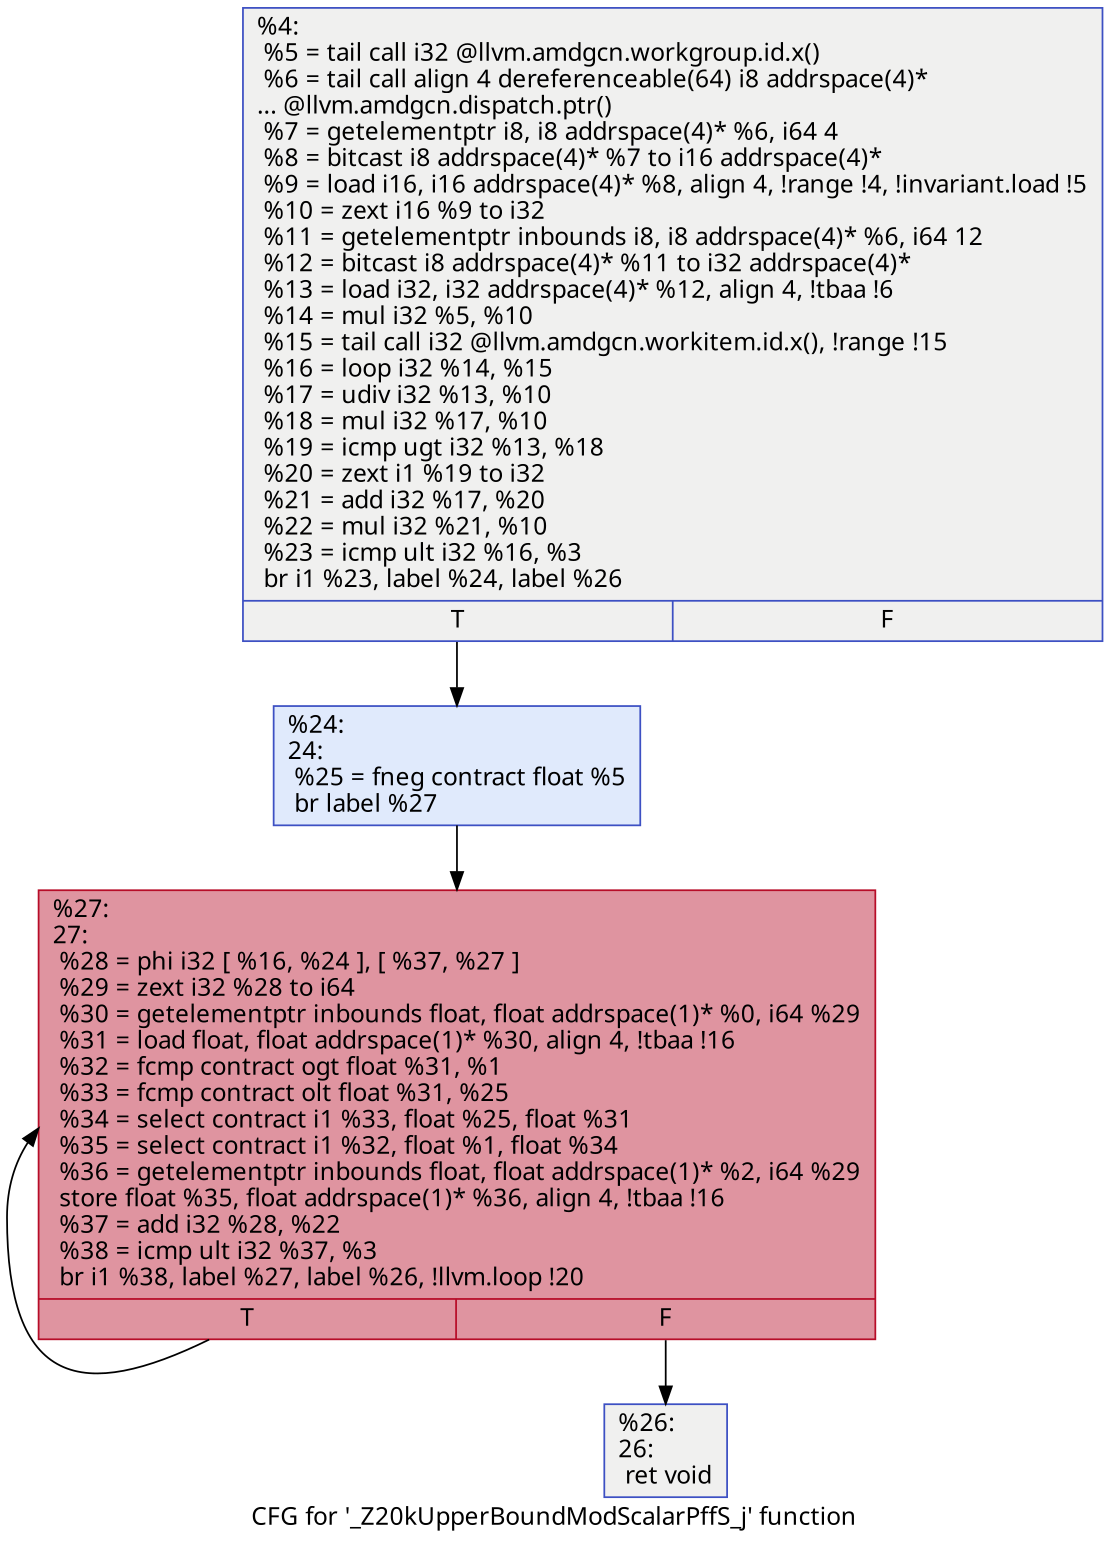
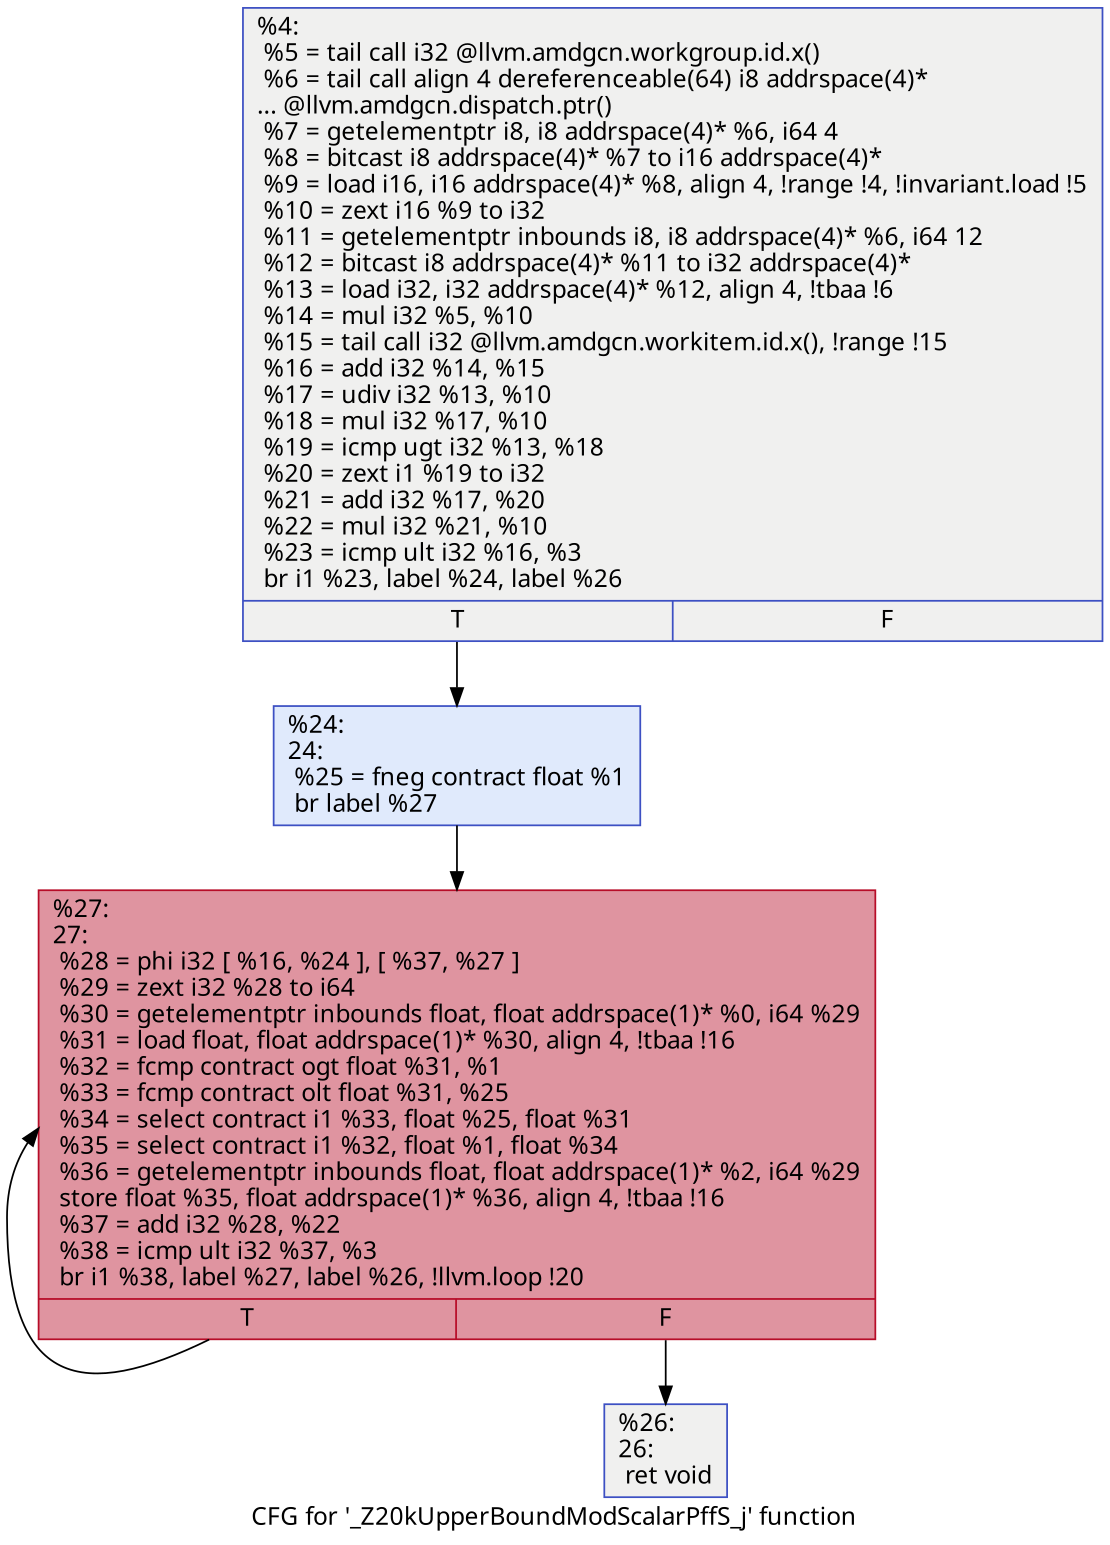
node "%4:": text "%16 = loop i32 %14, %15" -> "%16 = add i32 %14, %15"
node "%24:": text "%25 = fneg contract float %5" -> "%25 = fneg contract float %1"
